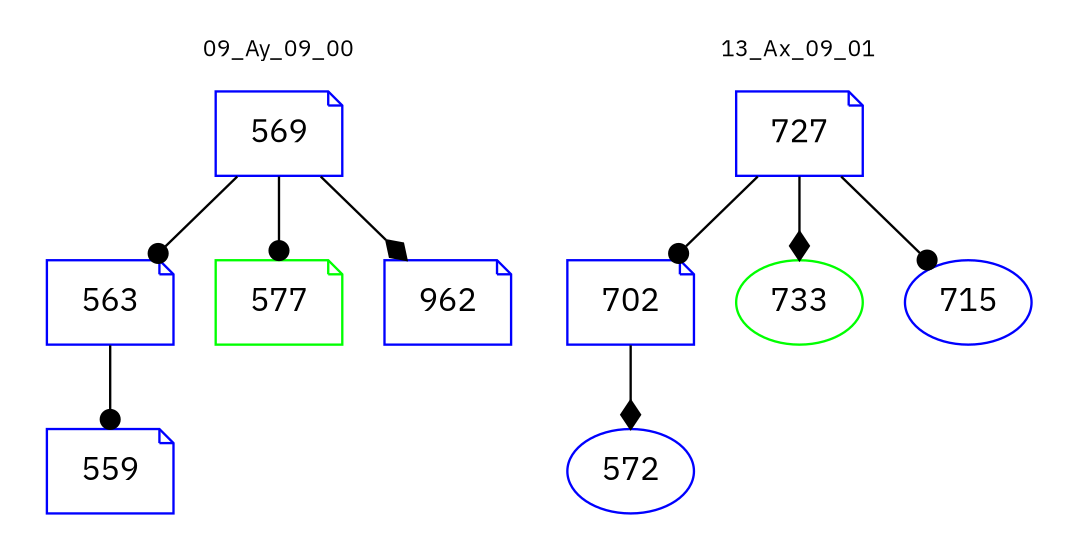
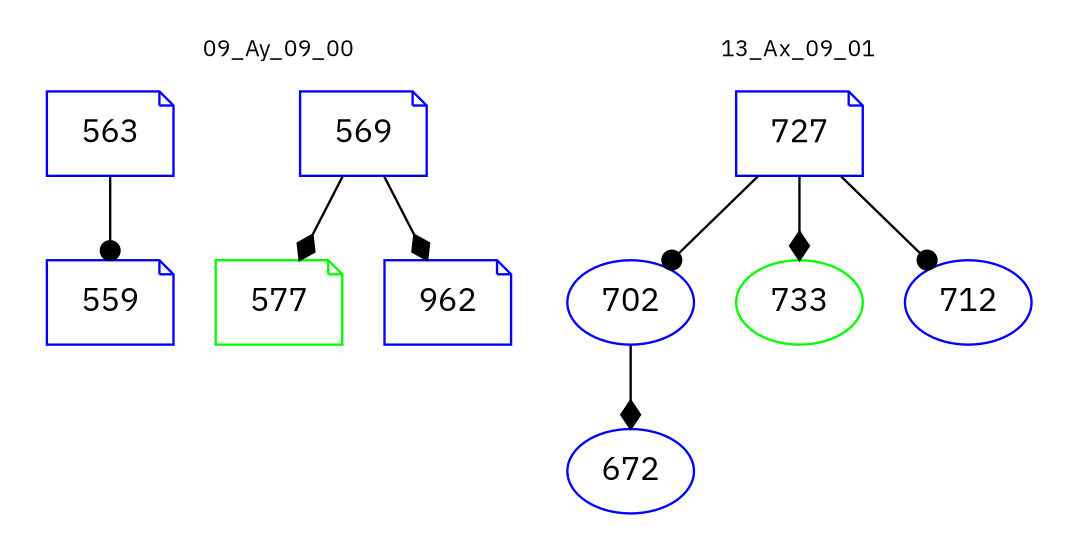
edge "569" -> "577": arrowhead dot -> diamond
edge "569" -> "563": removed
node "702": shape note -> ellipse
node "715": label "715" -> "712"
node "572": label "572" -> "672"
